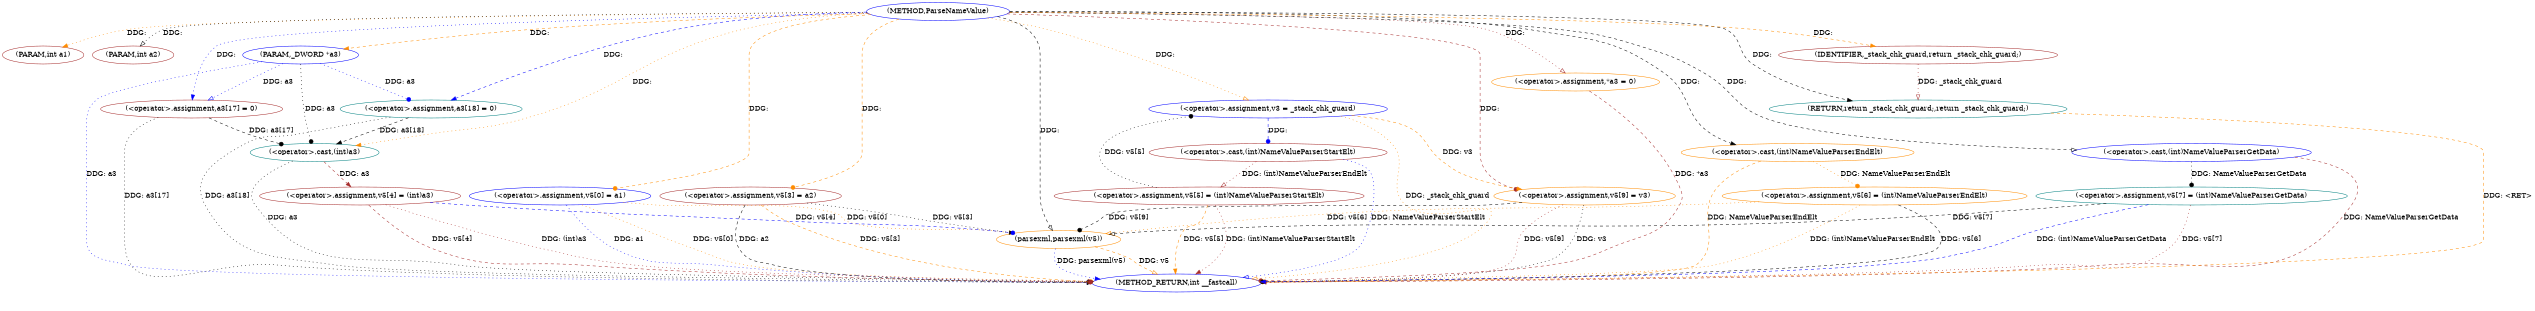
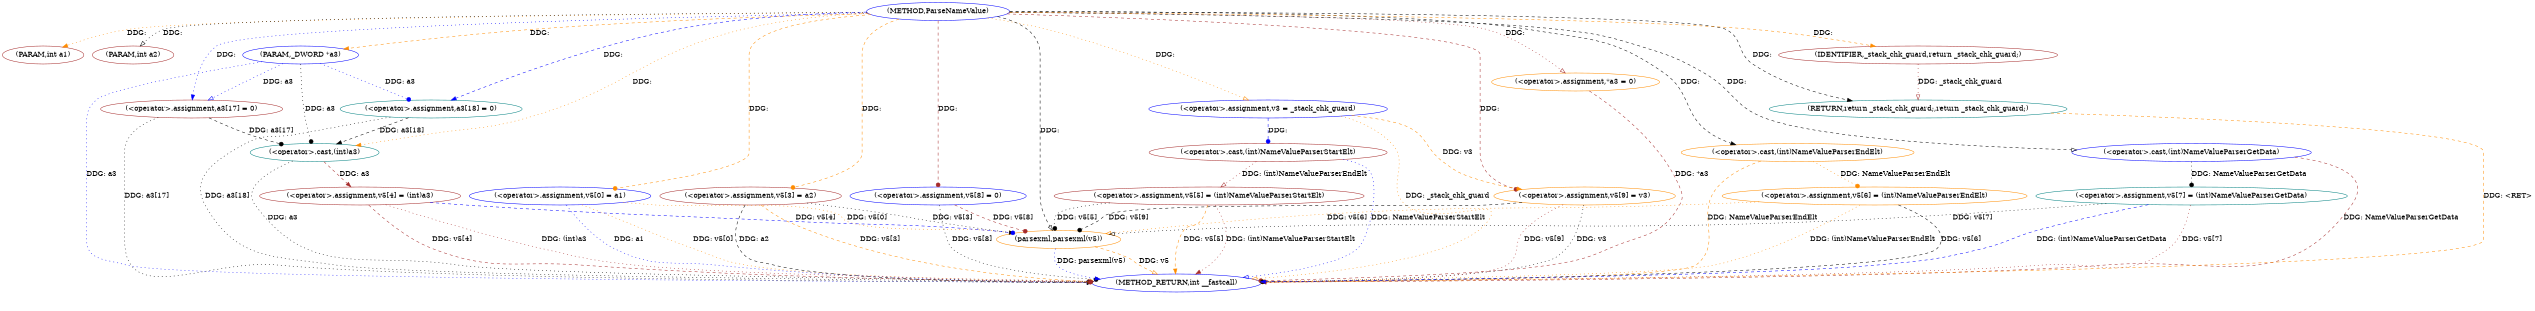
edge "(<operator>.assignment,v5[5] = (int)NameValueParserStartElt)" -> "(<operator>.assignment,v3 = _stack_chk_guard)": now "(<operator>.assignment,v5[5] = (int)NameValueParserStartElt)" -> "(parsexml,parsexml(v5))"
node "(<operator>.assignment,v5[8] = 0)": added
edge "(<operator>.assignment,v5[7] = (int)NameValueParserGetData)" -> "(parsexml,parsexml(v5))": style dashed -> dotted
